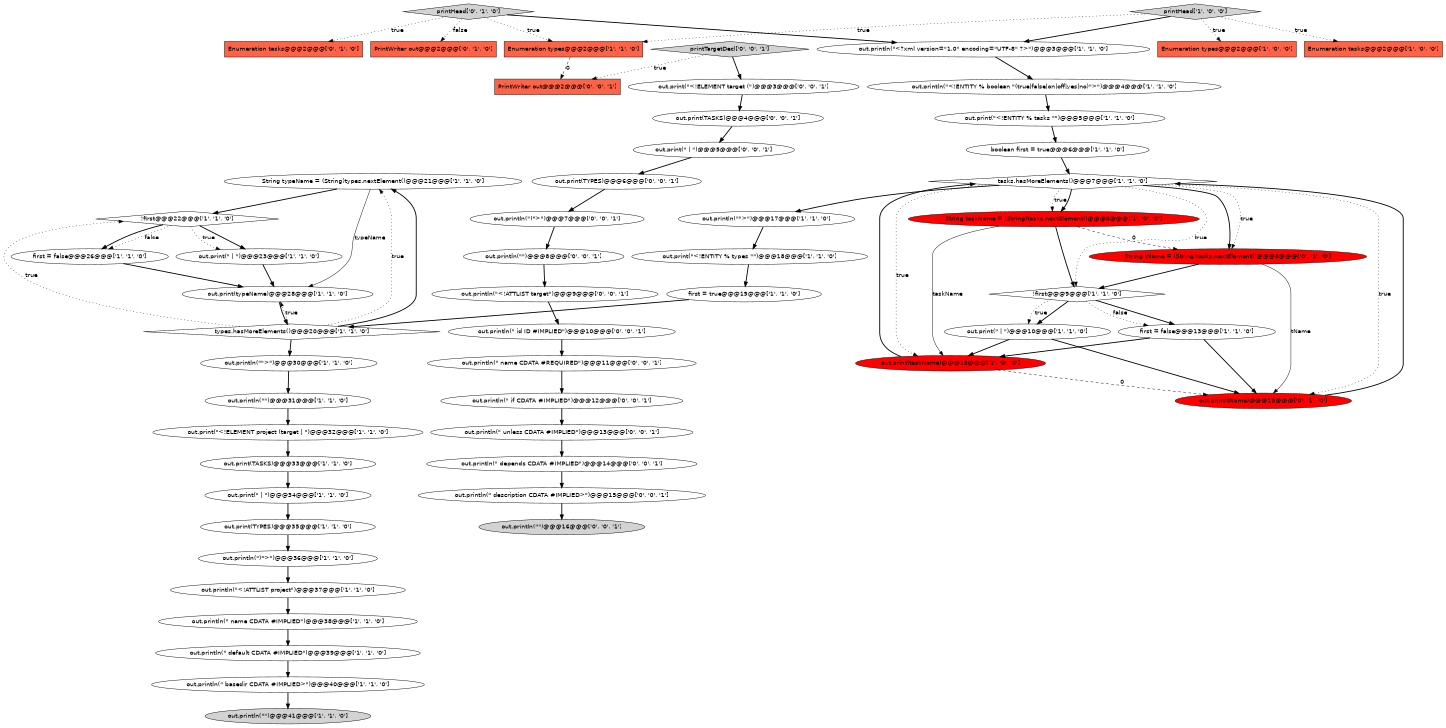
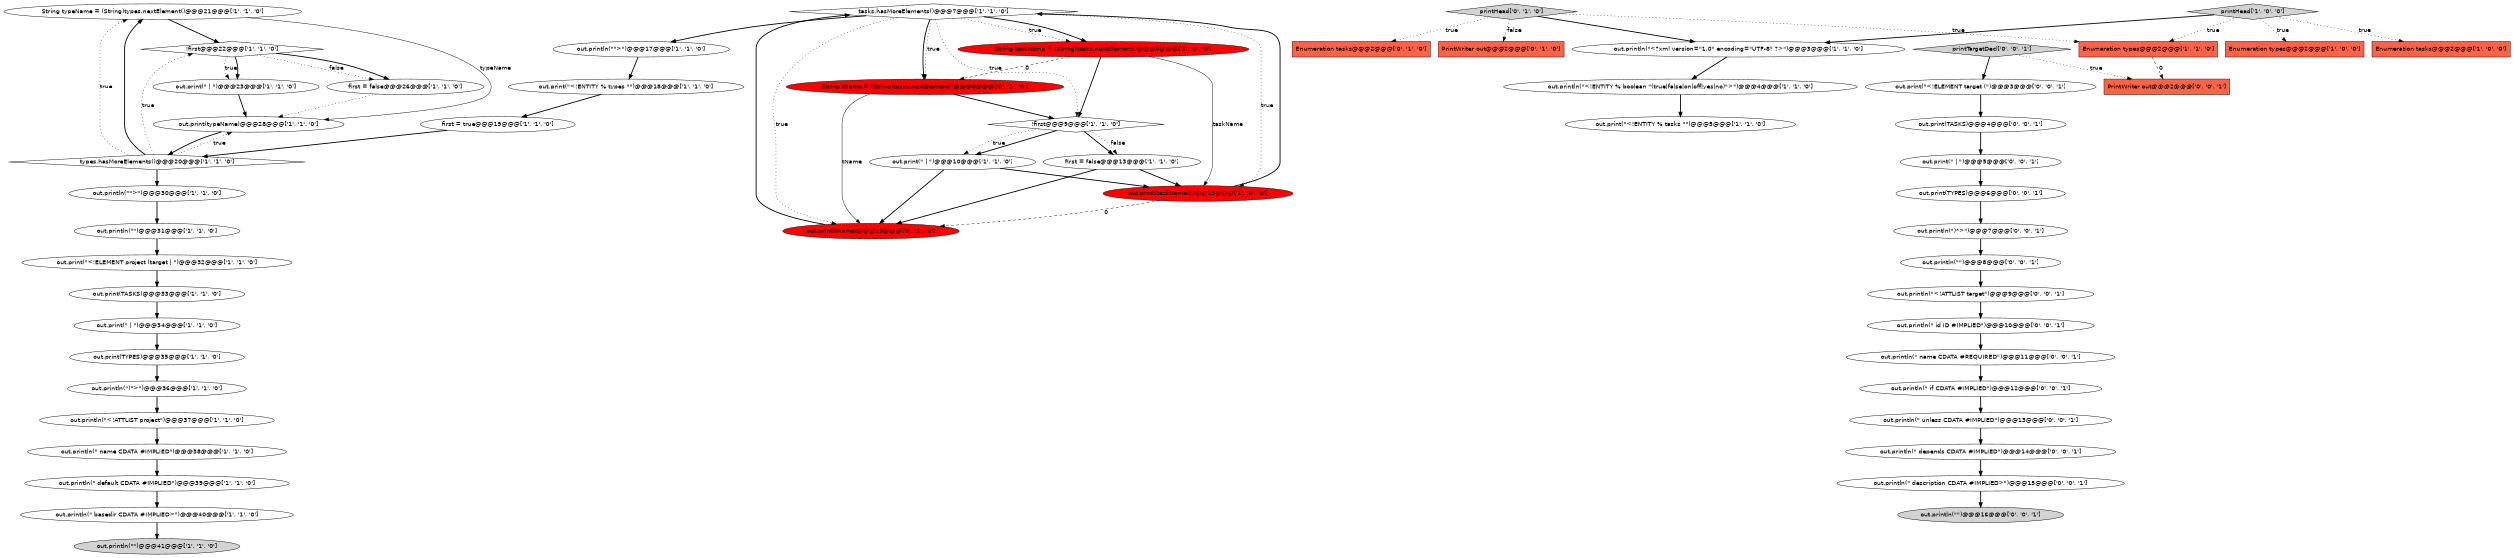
node "boolean first = true@@@6@@@['1', '1', '0']": removed
edge "first = false@@@26@@@['1', '1', '0']" -> "out.print(typeName)@@@28@@@['1', '1', '0']": style bold -> dotted
